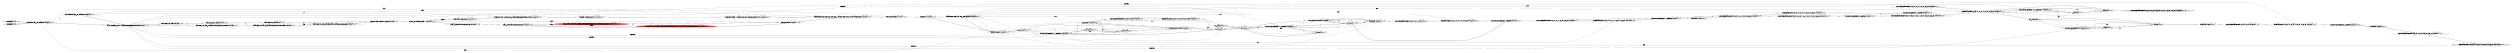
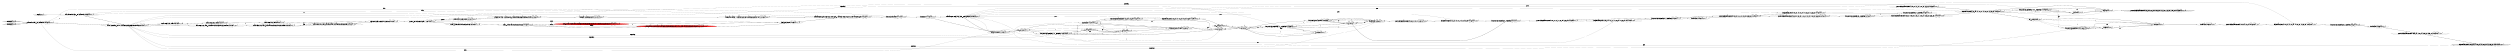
node "testJoin['0', '0', '1']": added
